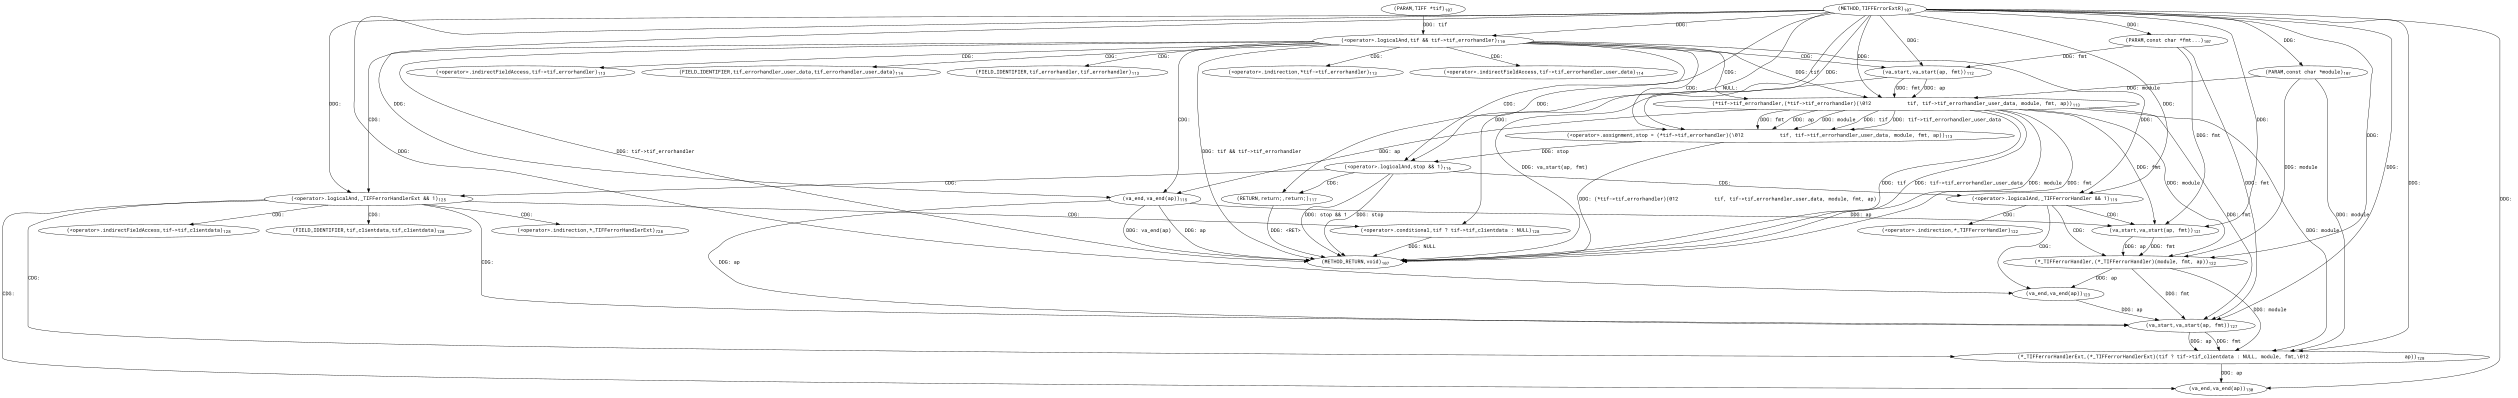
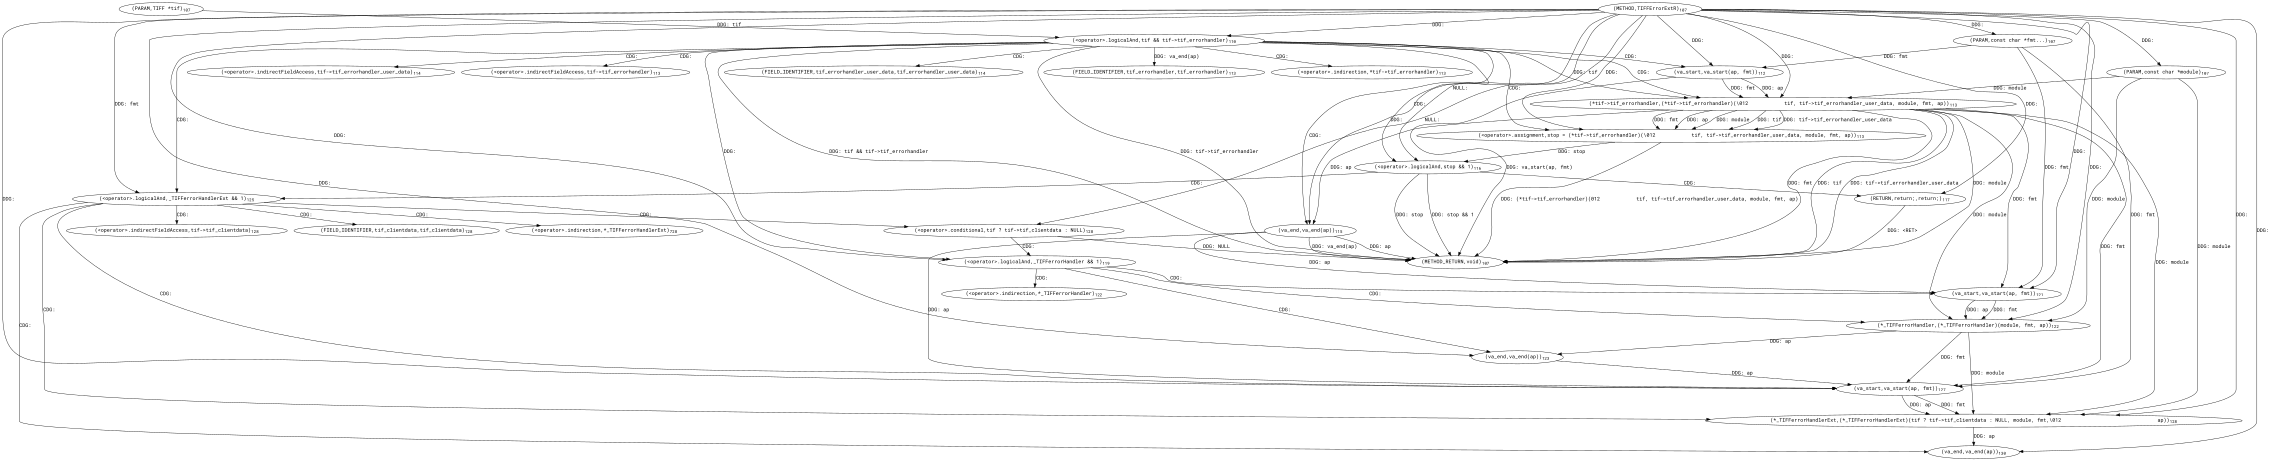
edge "(<operator>.logicalAnd,tif && tif->tif_errorhandler)" -> "(FIELD_IDENTIFIER,tif_errorhandler,tif_errorhandler)": label "CDG: " -> "DDG: va_end(ap)"
edge "(METHOD,TIFFErrorExtR)" -> "(<operator>.logicalAnd,_TIFFerrorHandlerExt && 1)": label "DDG: " -> "DDG: fmt"
edge "(METHOD,TIFFErrorExtR)" -> "(<operator>.conditional,tif ? tif->tif_clientdata : NULL)": label "DDG: " -> "NULL: "
edge "(<operator>.logicalAnd,stop && 1)" -> "(<operator>.logicalAnd,_TIFFerrorHandler && 1)": now "(<operator>.conditional,tif ? tif->tif_clientdata : NULL)" -> "(<operator>.logicalAnd,_TIFFerrorHandler && 1)"
